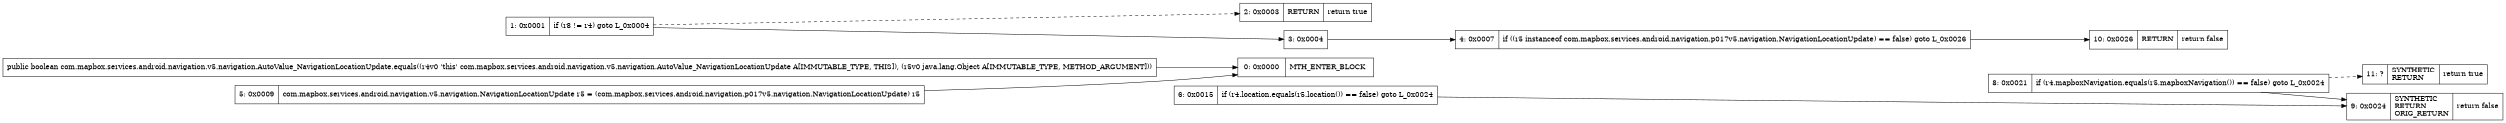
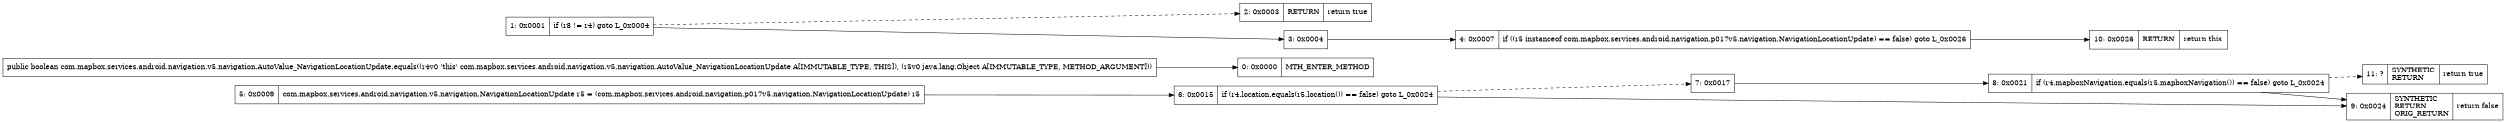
node "10: 0x0026": text "return false" -> "return this"
node "0: 0x0000": text "MTH_ENTER_BLOCK" -> "MTH_ENTER_METHOD"
node "7: 0x0017": added
edge "5: 0x0009" -> "0: 0x0000": now "5: 0x0009" -> "6: 0x0015"
